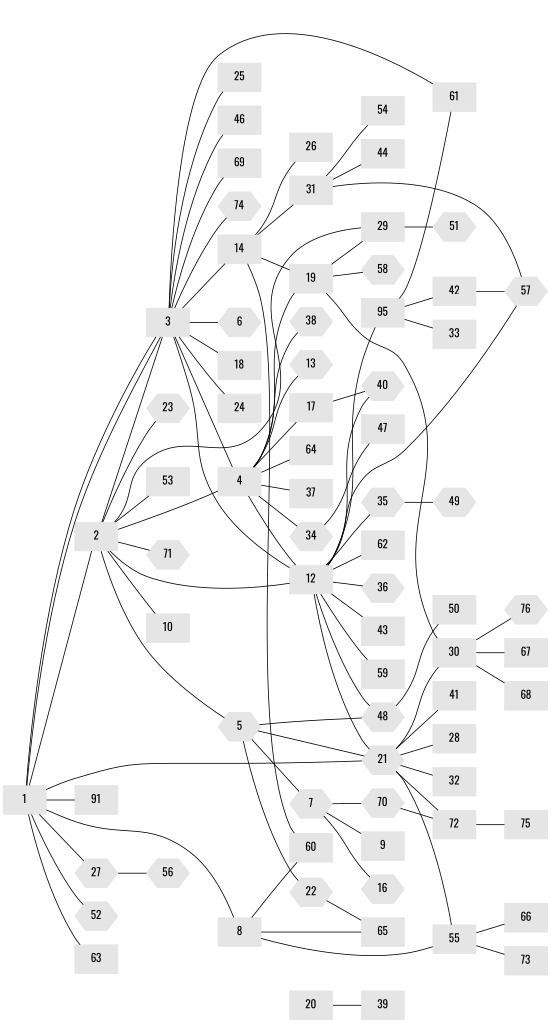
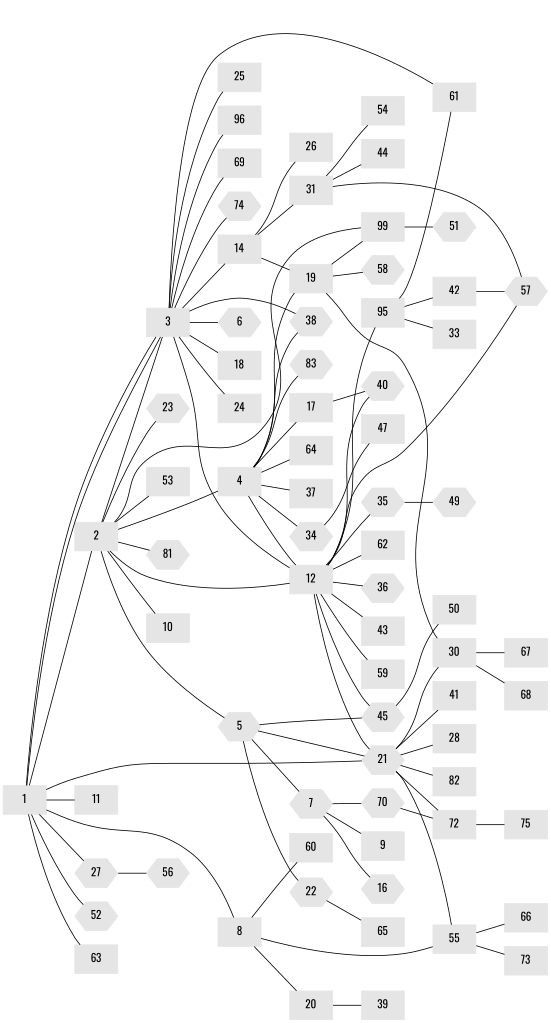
node "46": label "46" -> "96"
node "29": label "29" -> "99"
node "13": label "13" -> "83"
edge "3" -- "4": now "3" -- "38"
node "71": label "71" -> "81"
edge "14" -- "60": removed
node "76": removed
node "48": label "48" -> "45"
node "32": label "32" -> "82"
node "91": label "91" -> "11"
edge "8" -- "65": now "8" -- "20"
